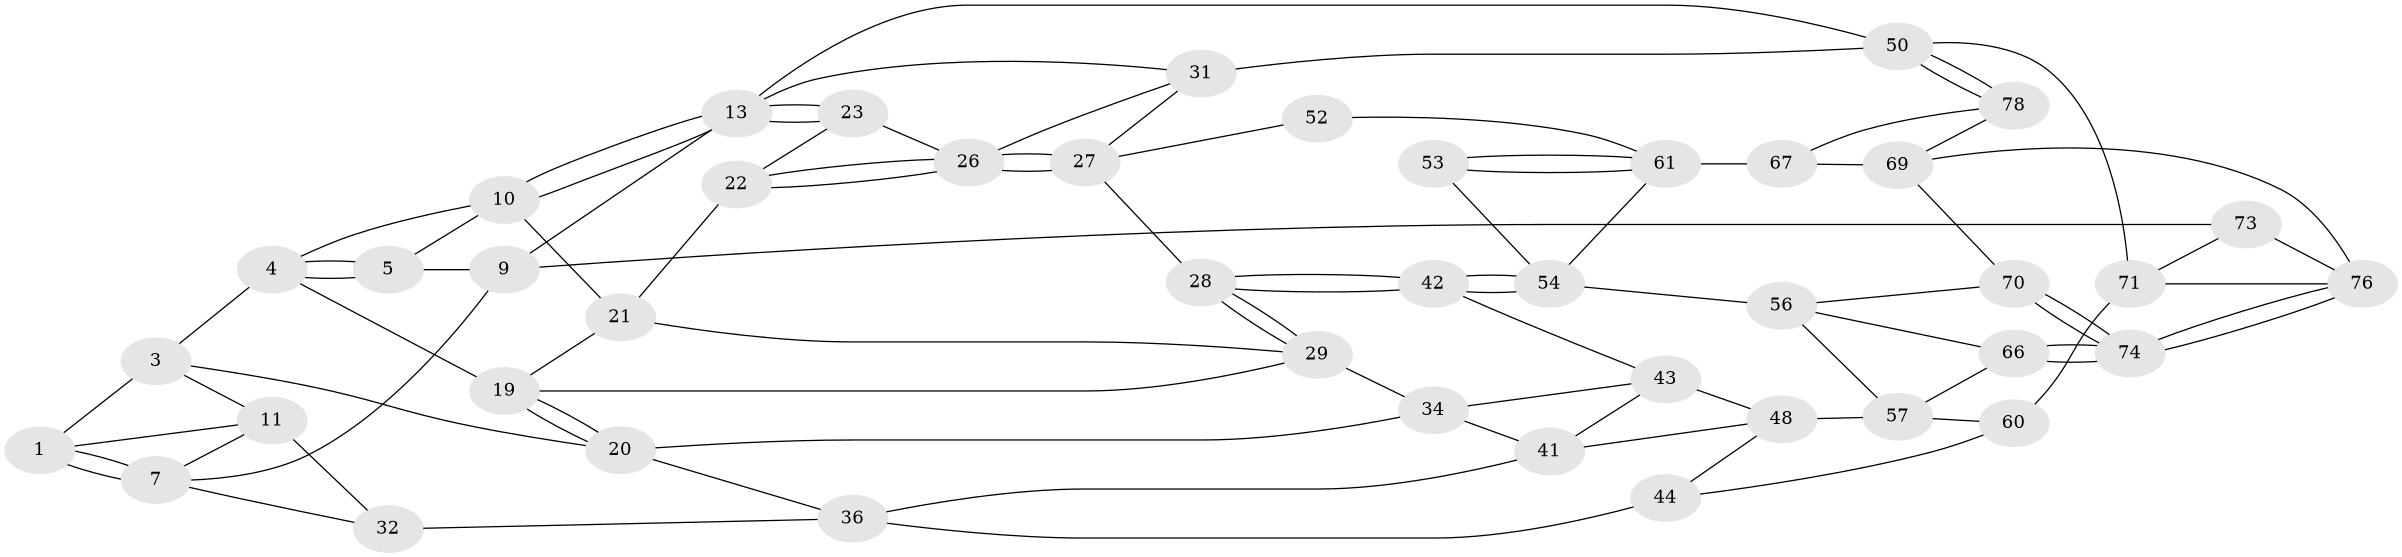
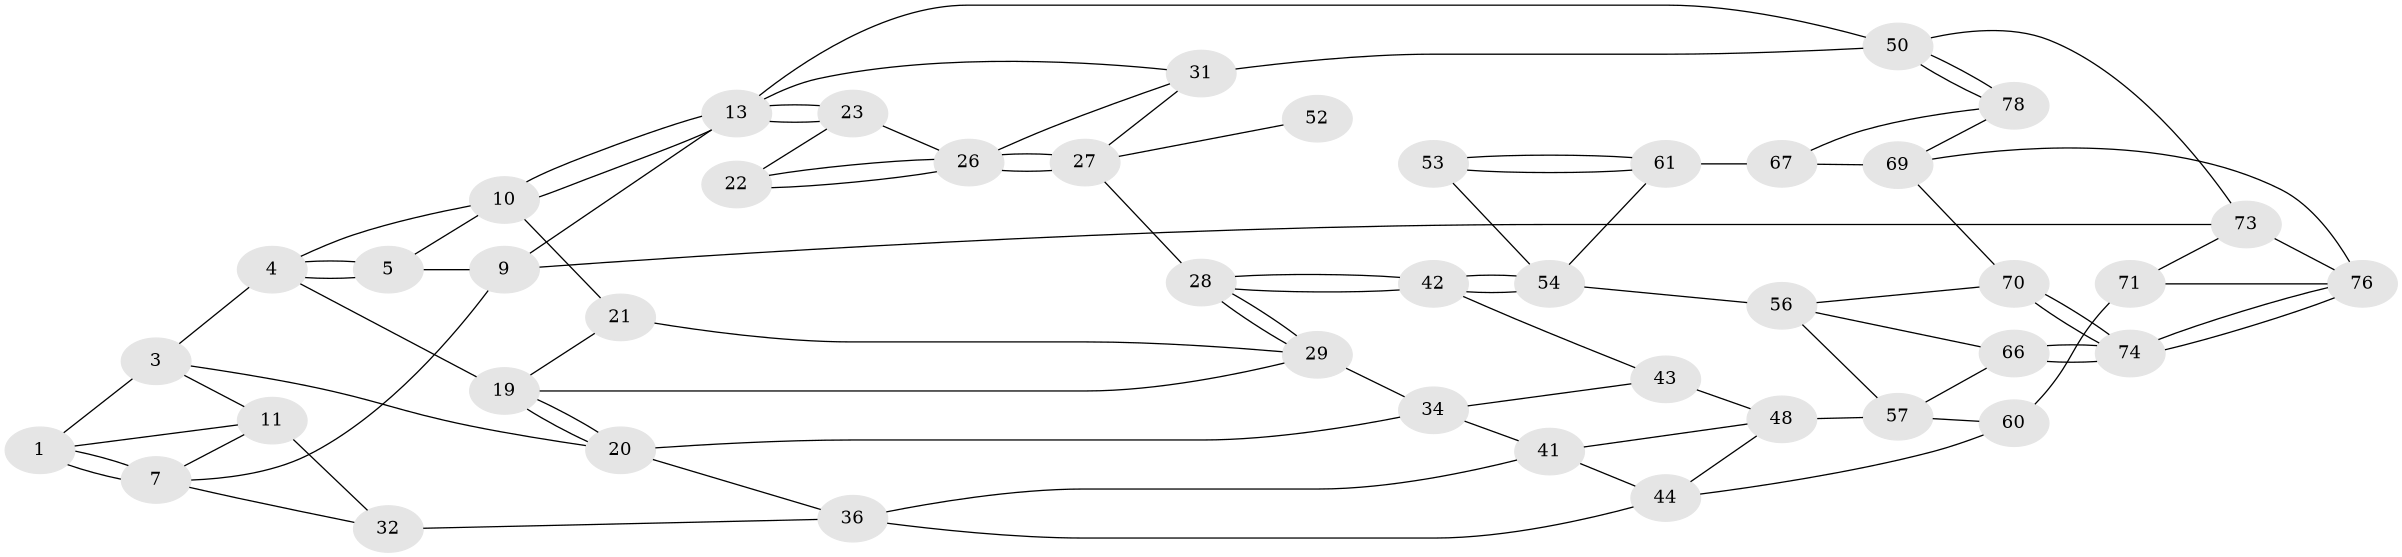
edge "50" -- "71": now "50" -- "73"
edge "52" -- "61": removed
edge "22" -- "21": removed
edge "43" -- "41": now "44" -- "41"
